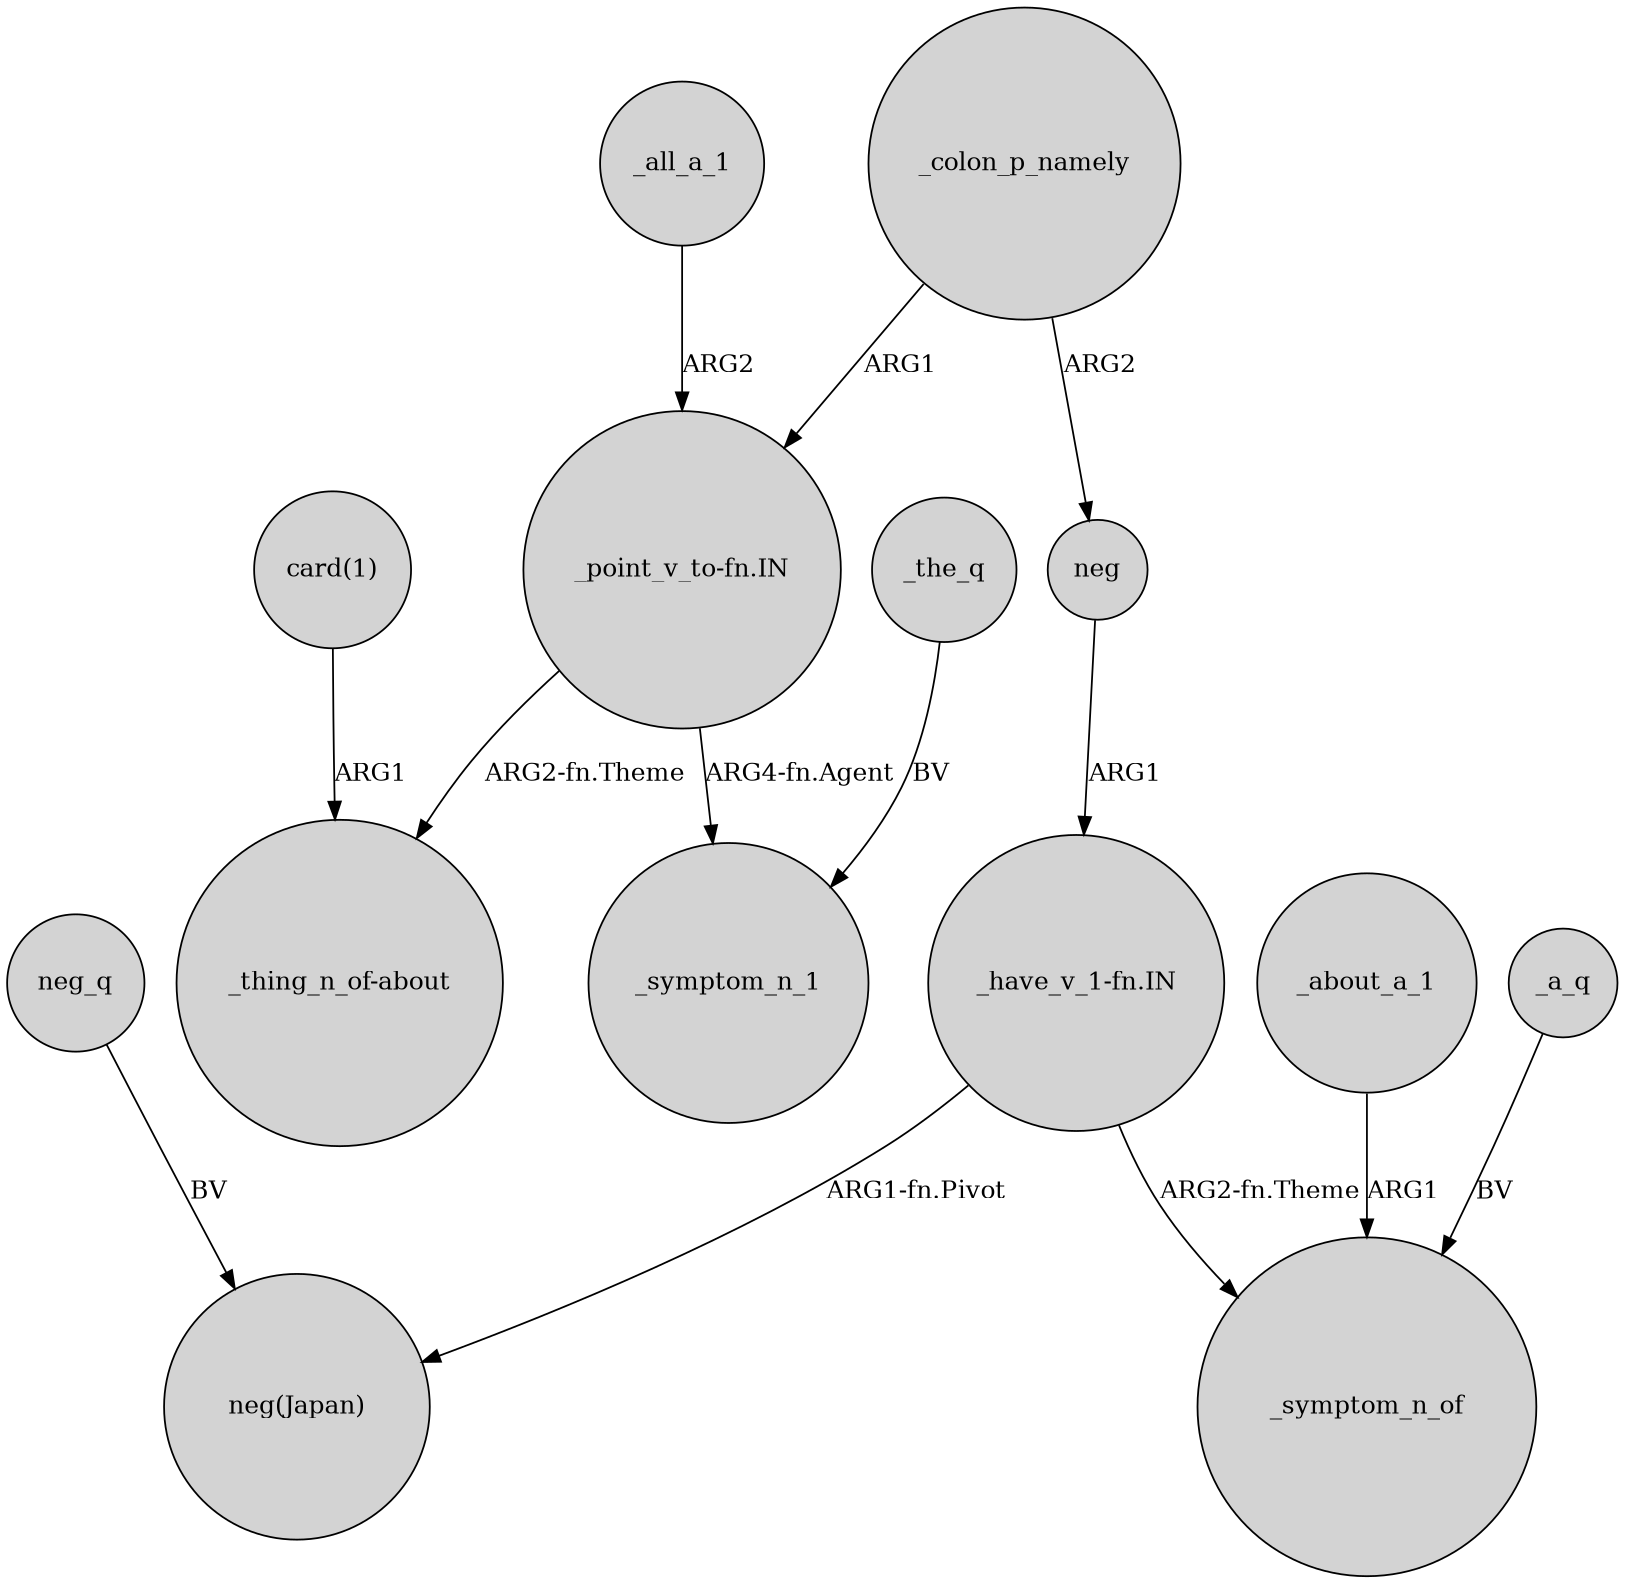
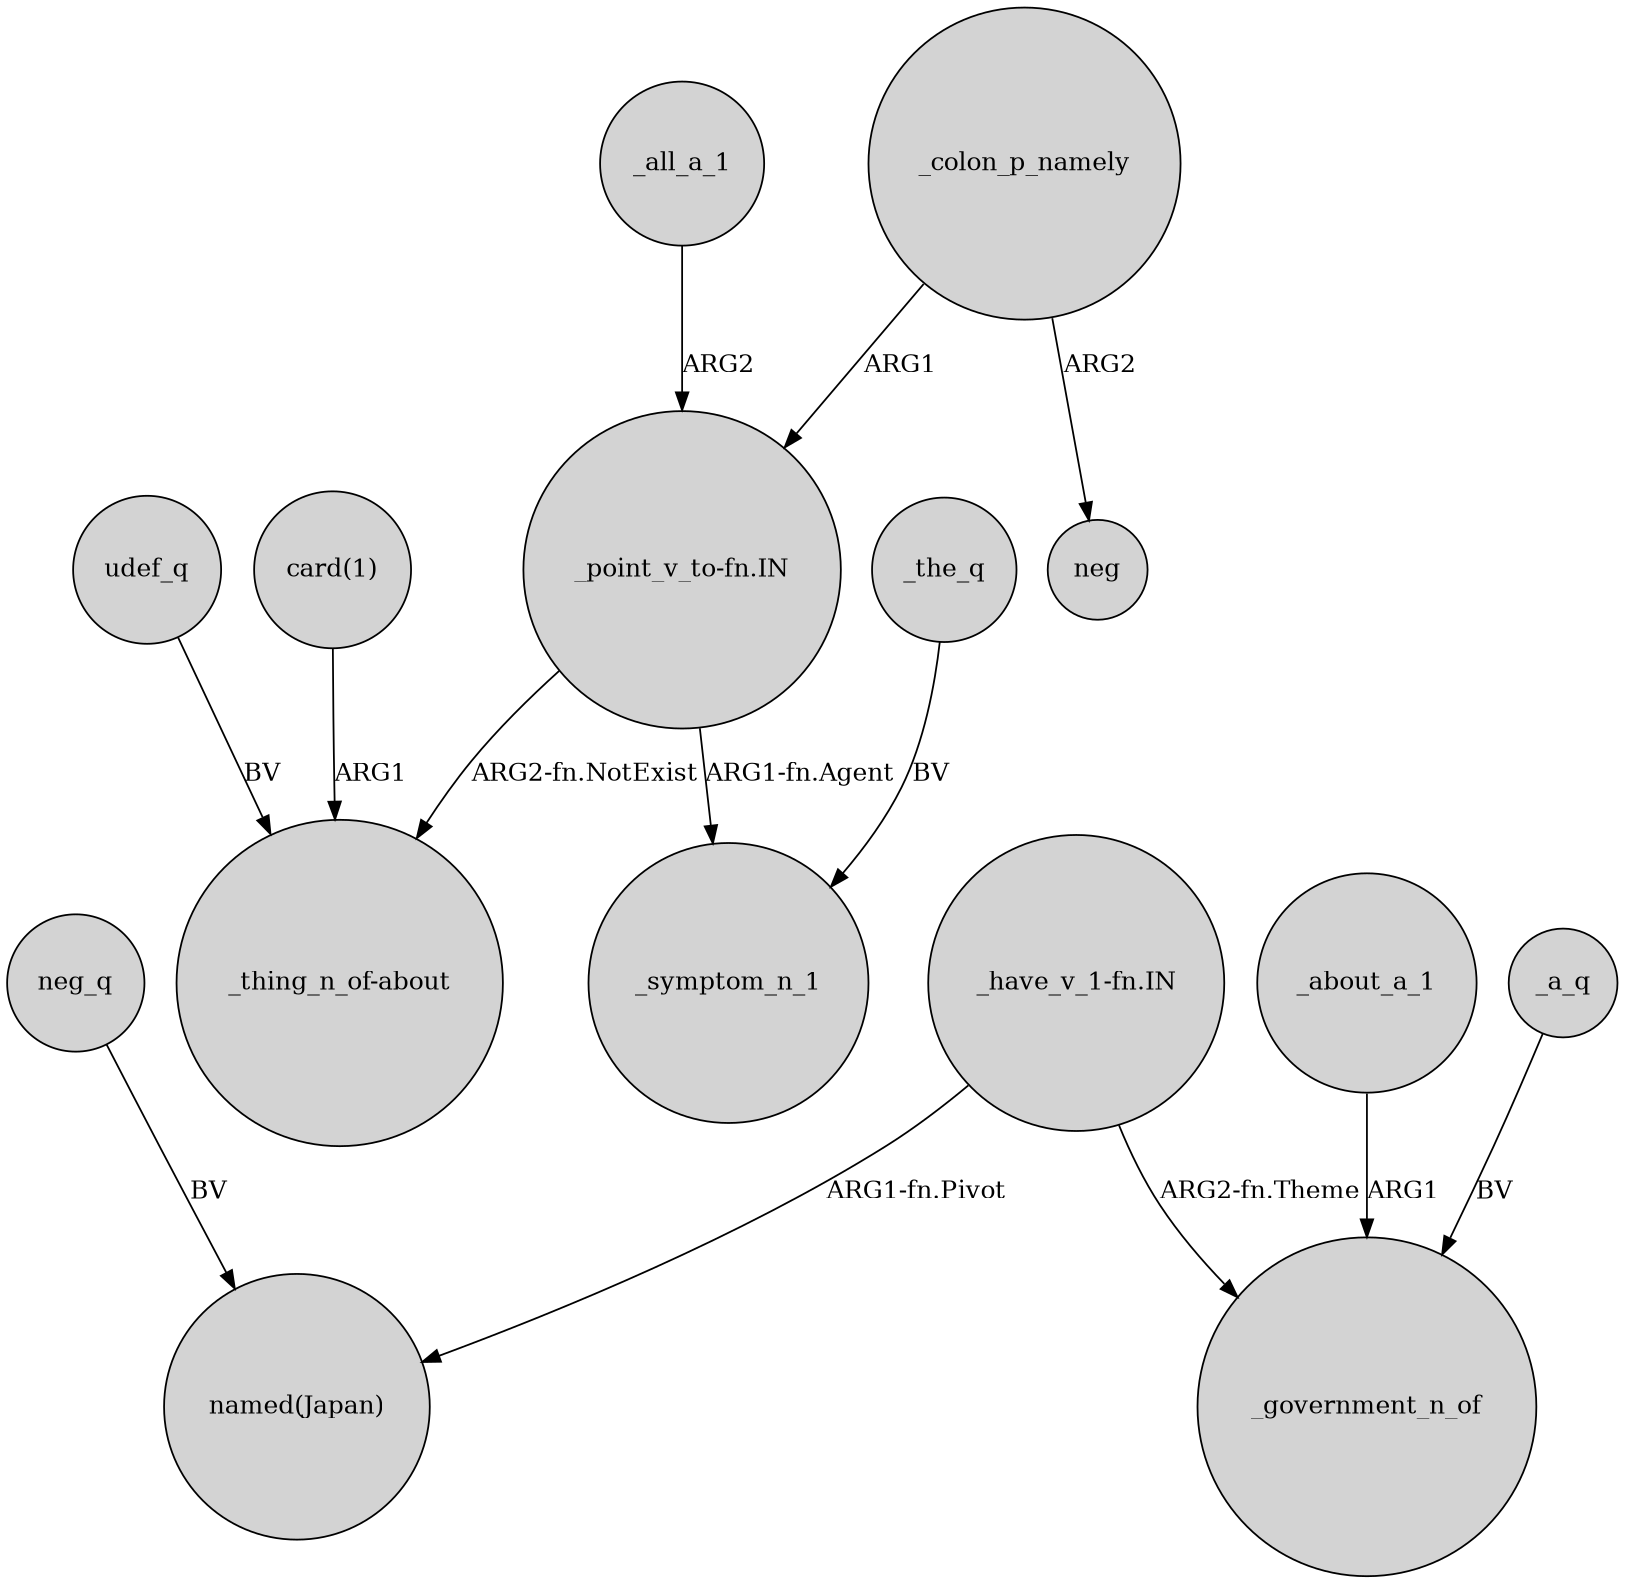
node "udef_q": added
edge "neg" -> "_have_v_1-fn.IN": removed, label "ARG1"
edge "_point_v_to-fn.IN" -> "_thing_n_of-about": label "ARG2-fn.Theme" -> "ARG2-fn.NotExist"
edge "_point_v_to-fn.IN" -> "_symptom_n_1": label "ARG4-fn.Agent" -> "ARG1-fn.Agent"
node "neg(Japan)": label "neg(Japan)" -> "named(Japan)"
node "_symptom_n_of": label "_symptom_n_of" -> "_government_n_of"
